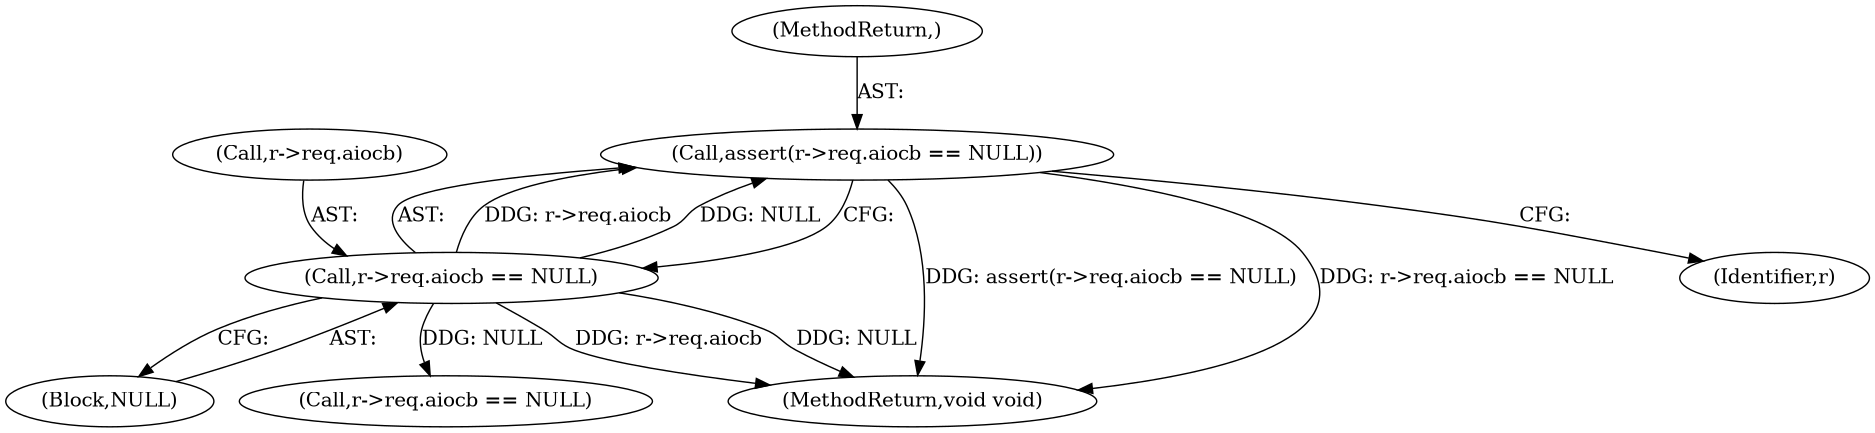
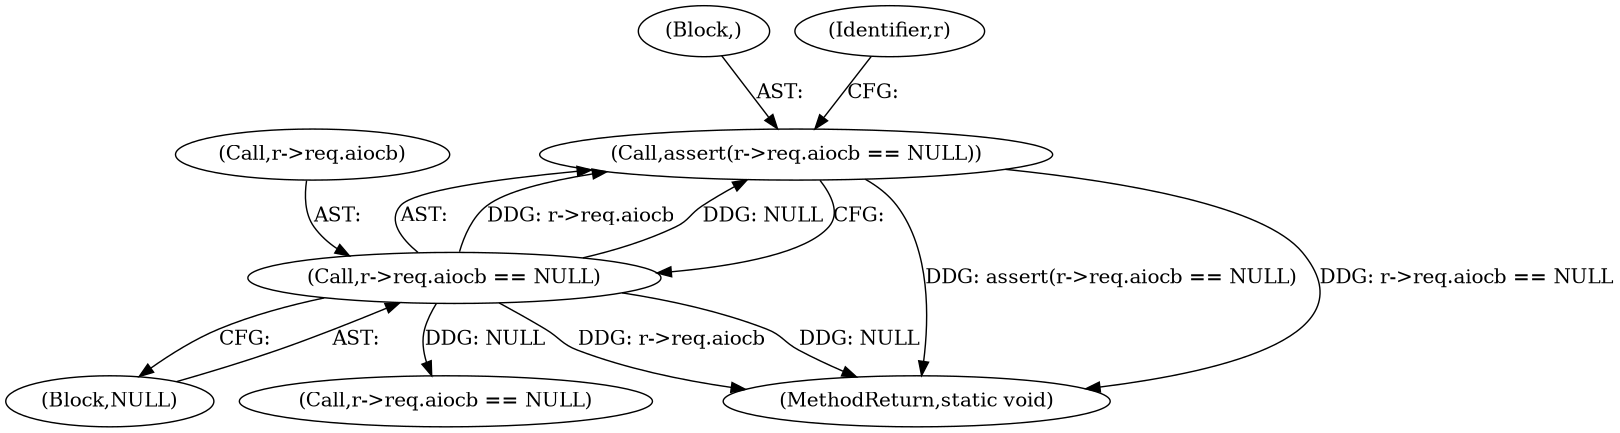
node "(MethodReturn,)": label "(MethodReturn,)" -> "(Block,)"
edge "(Call,assert(r->req.aiocb == NULL))" -> "(Identifier,r)": reversed
node "(MethodReturn,void void)": label "(MethodReturn,void void)" -> "(MethodReturn,static void)"
